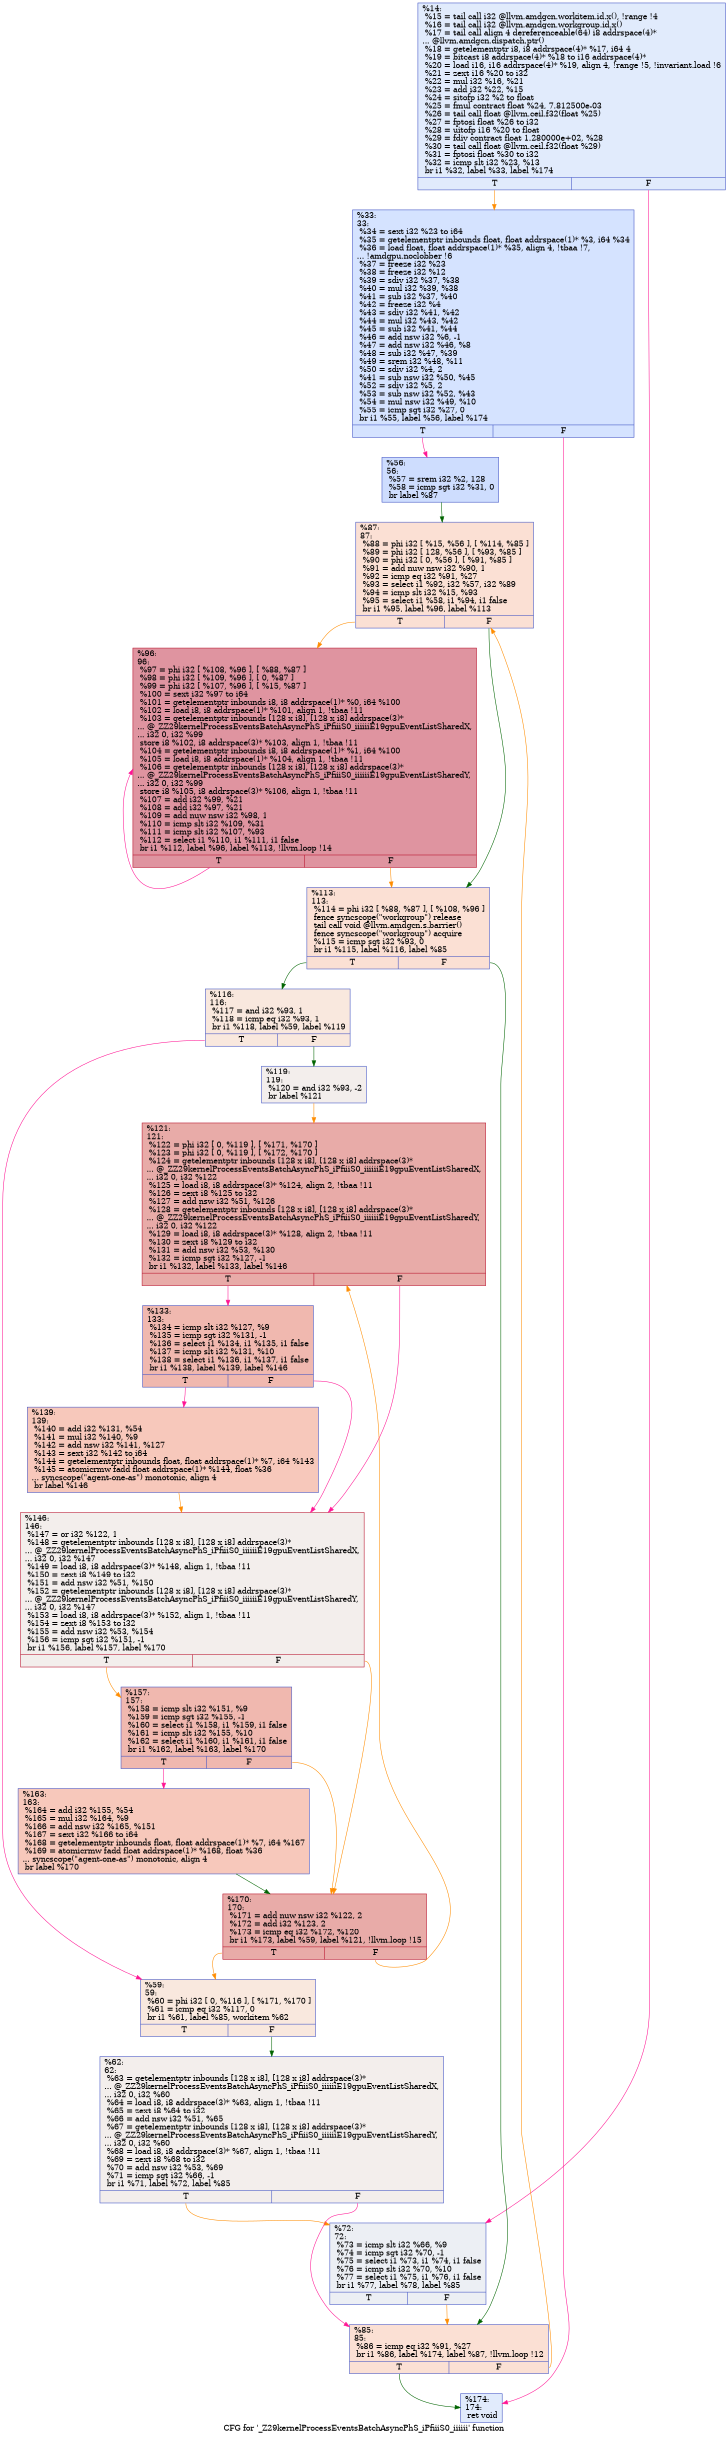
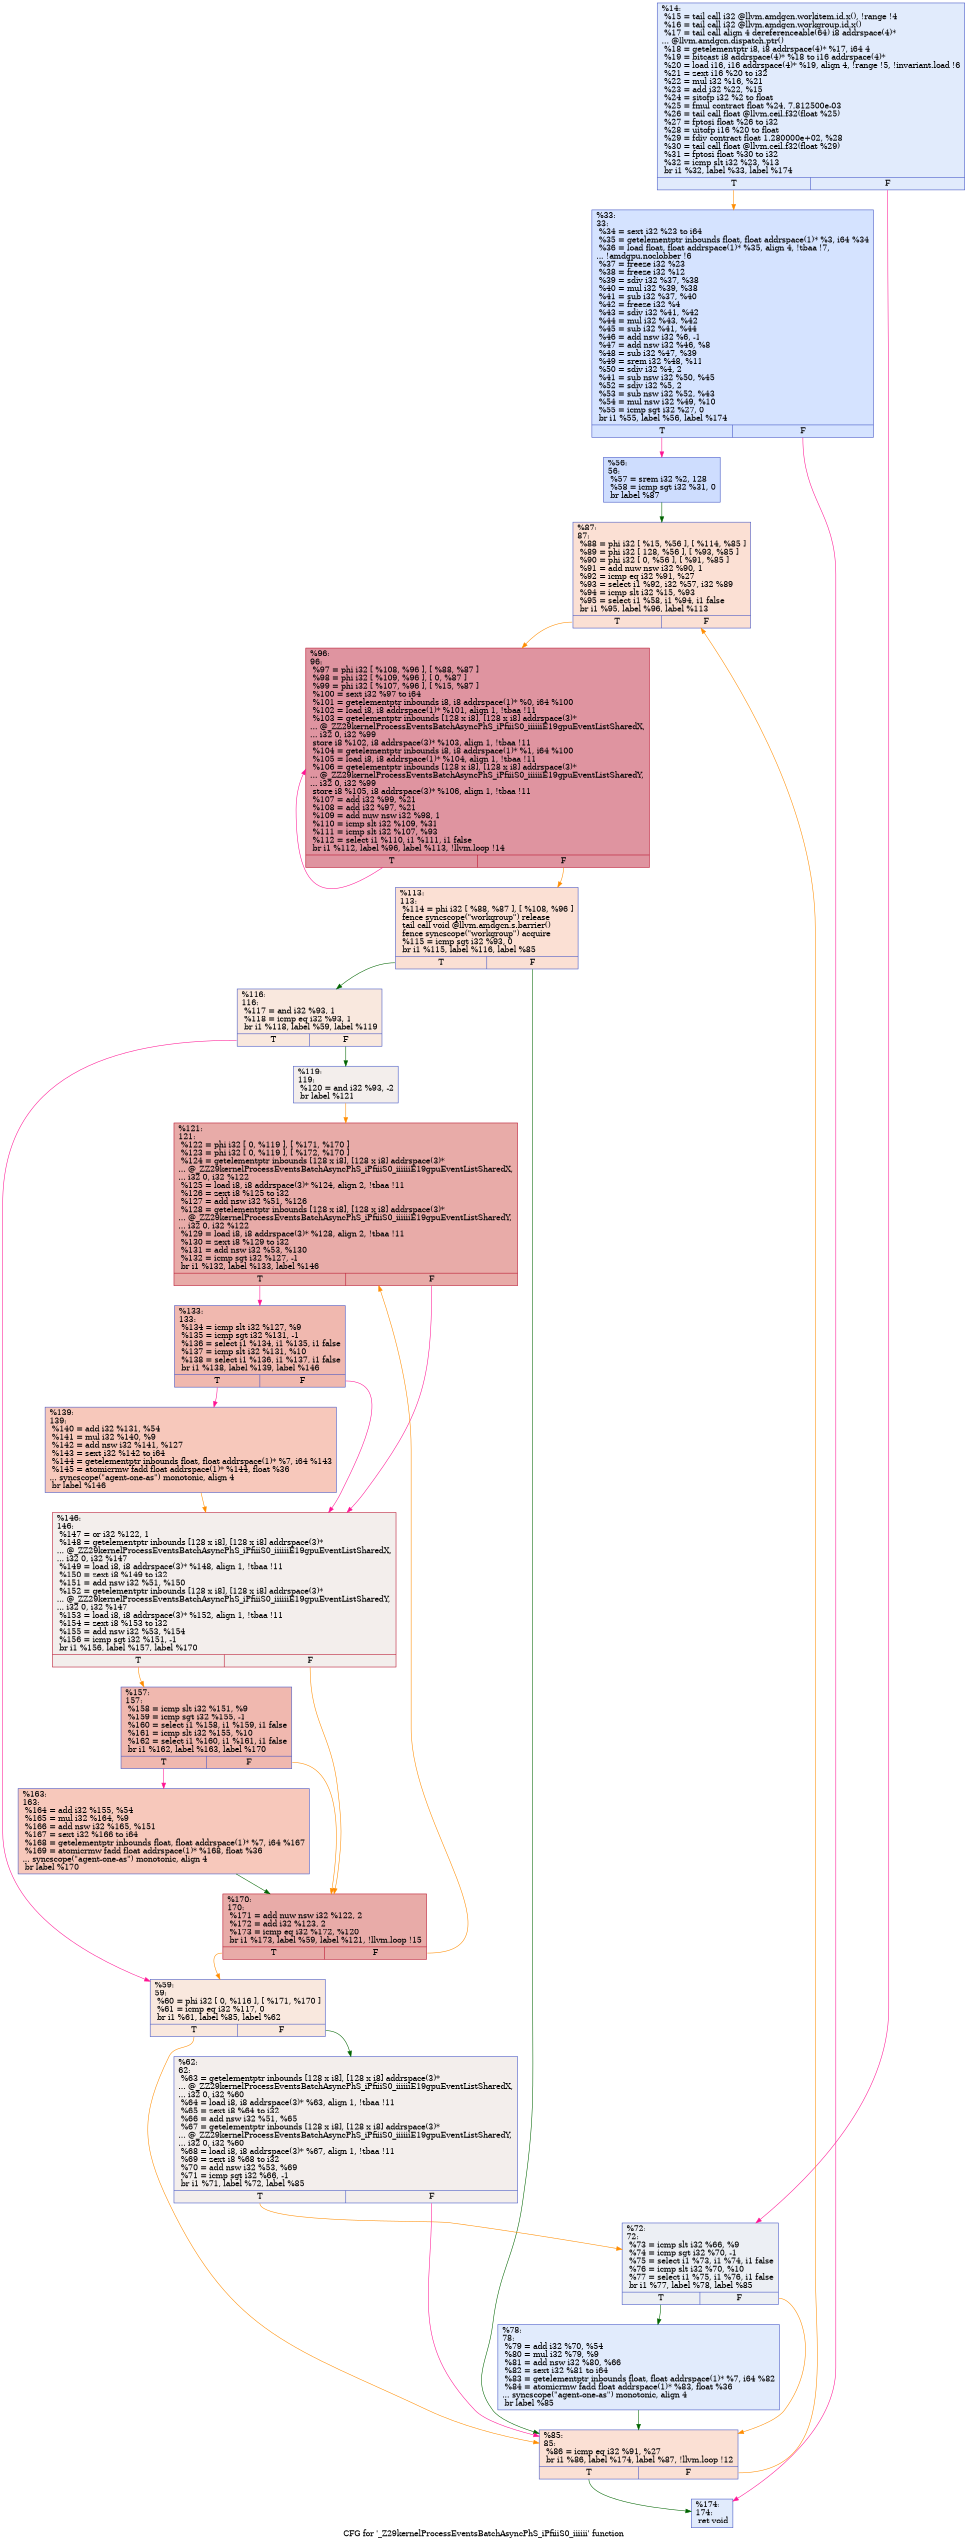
edge "%87:" -> "%113:": removed
node "%59:": text "br i1 %61, label %85, workitem %62" -> "br i1 %61, label %85, label %62"
edge "%59:" -> "%85:": added
node "%78:": added
